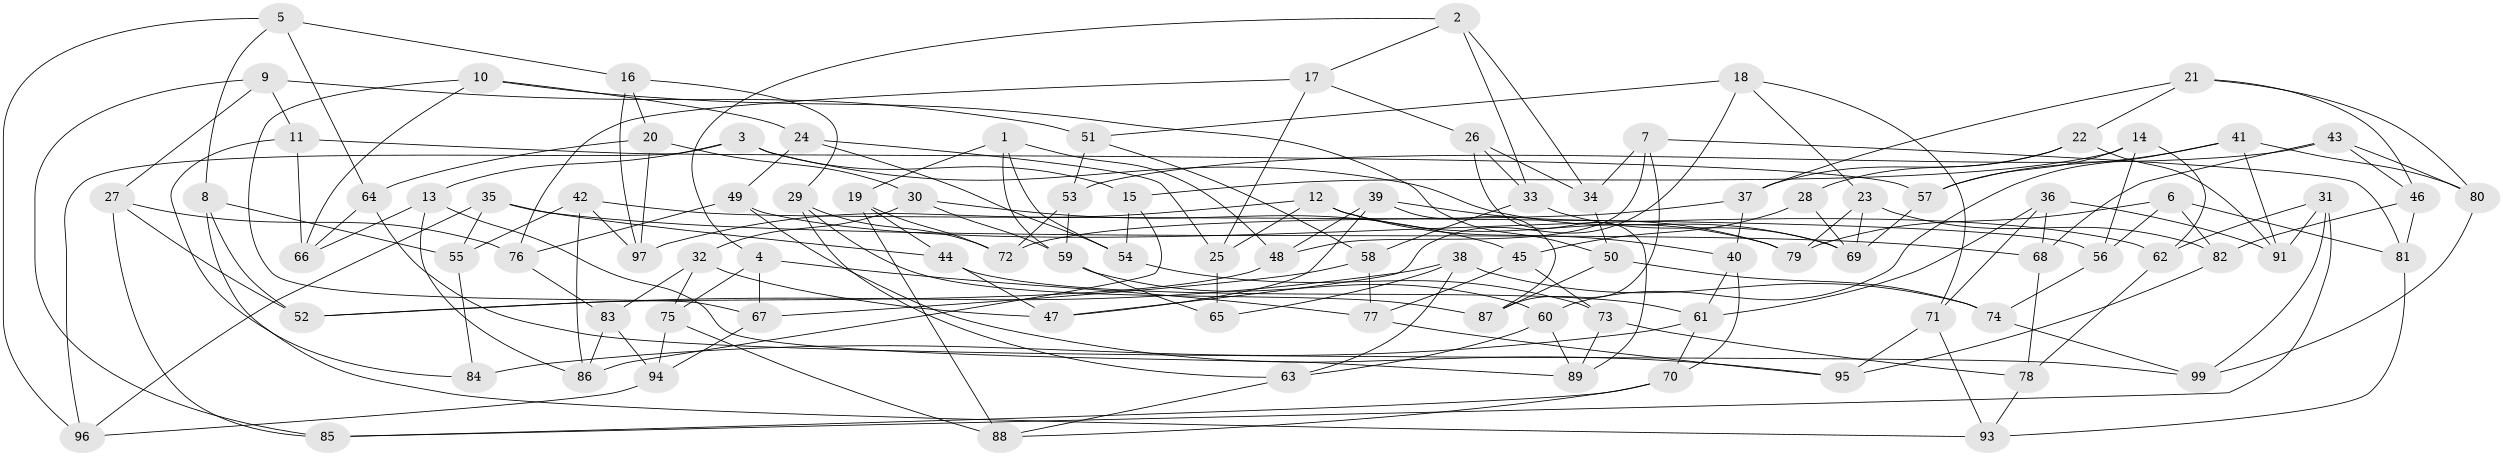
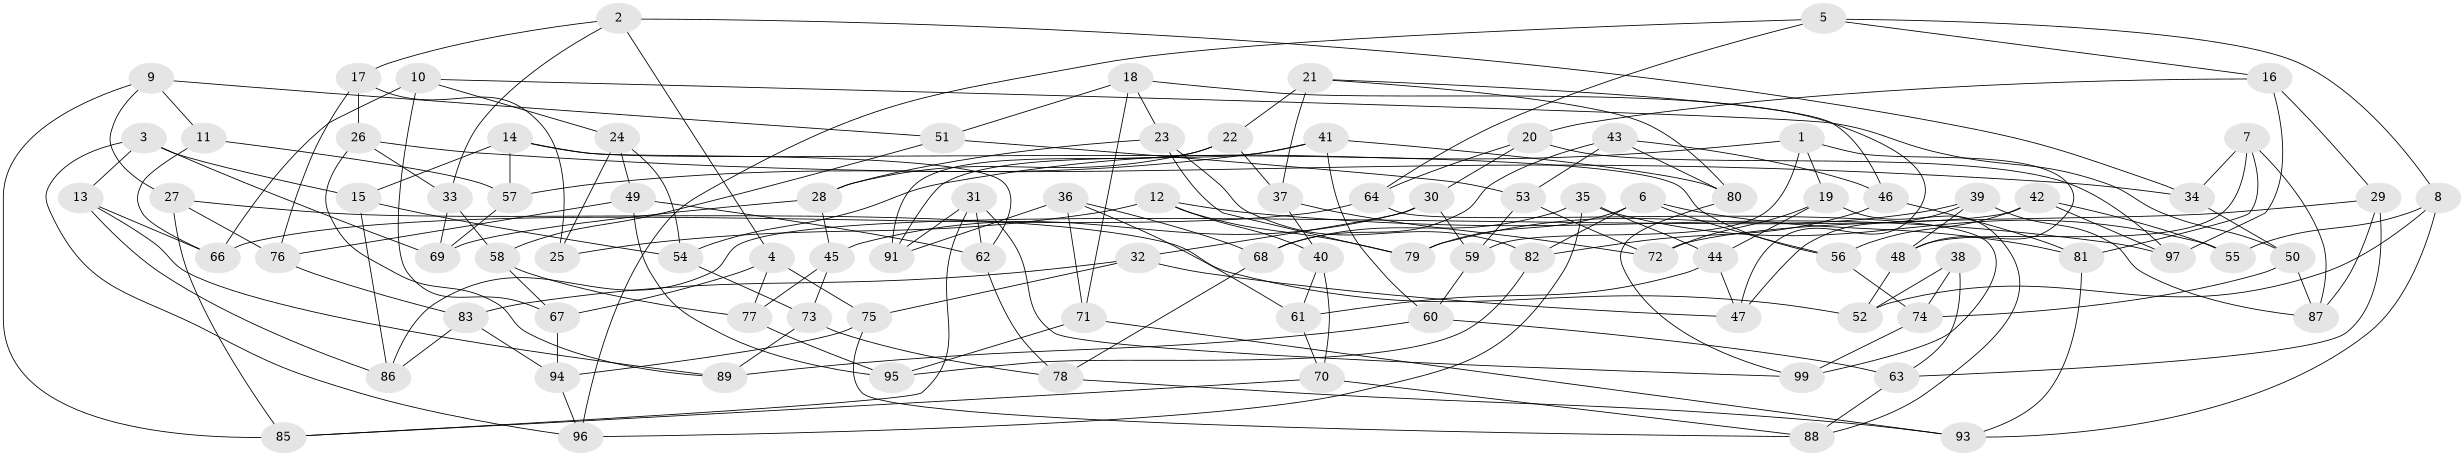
edge "23" -- "69": now "23" -- "28"
node "65": removed
node "84": removed
